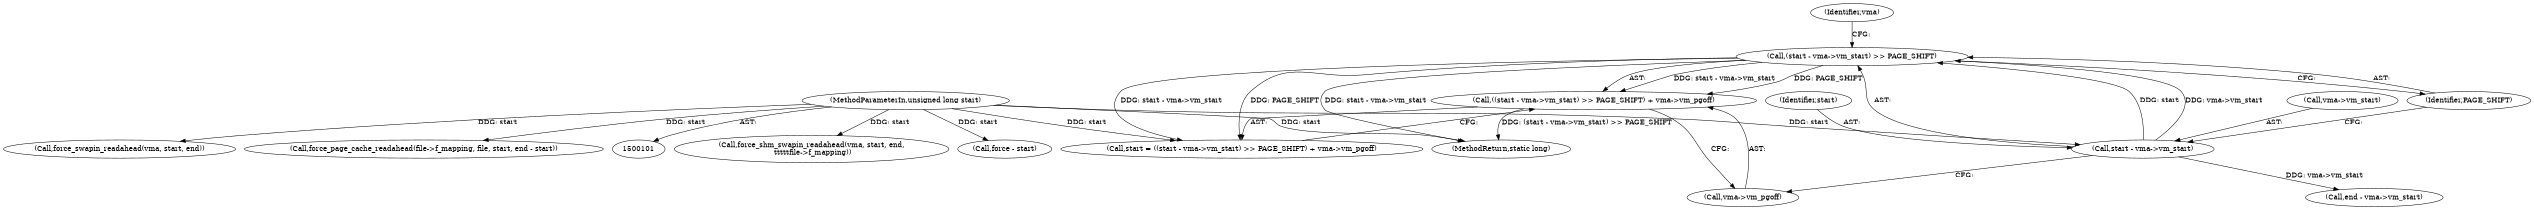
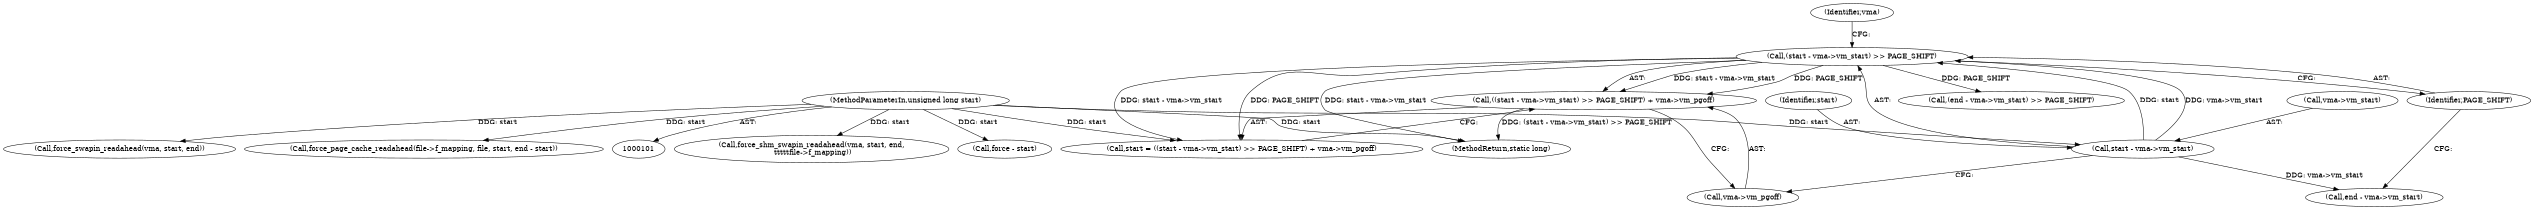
node "(Call,(end - vma->vm_start) >> PAGE_SHIFT)": added
edge "(Identifier,PAGE_SHIFT)" -> "(Call,start - vma->vm_start)": now "(Identifier,PAGE_SHIFT)" -> "(Call,end - vma->vm_start)"
node "1500101": label "1500101" -> "1000101"
